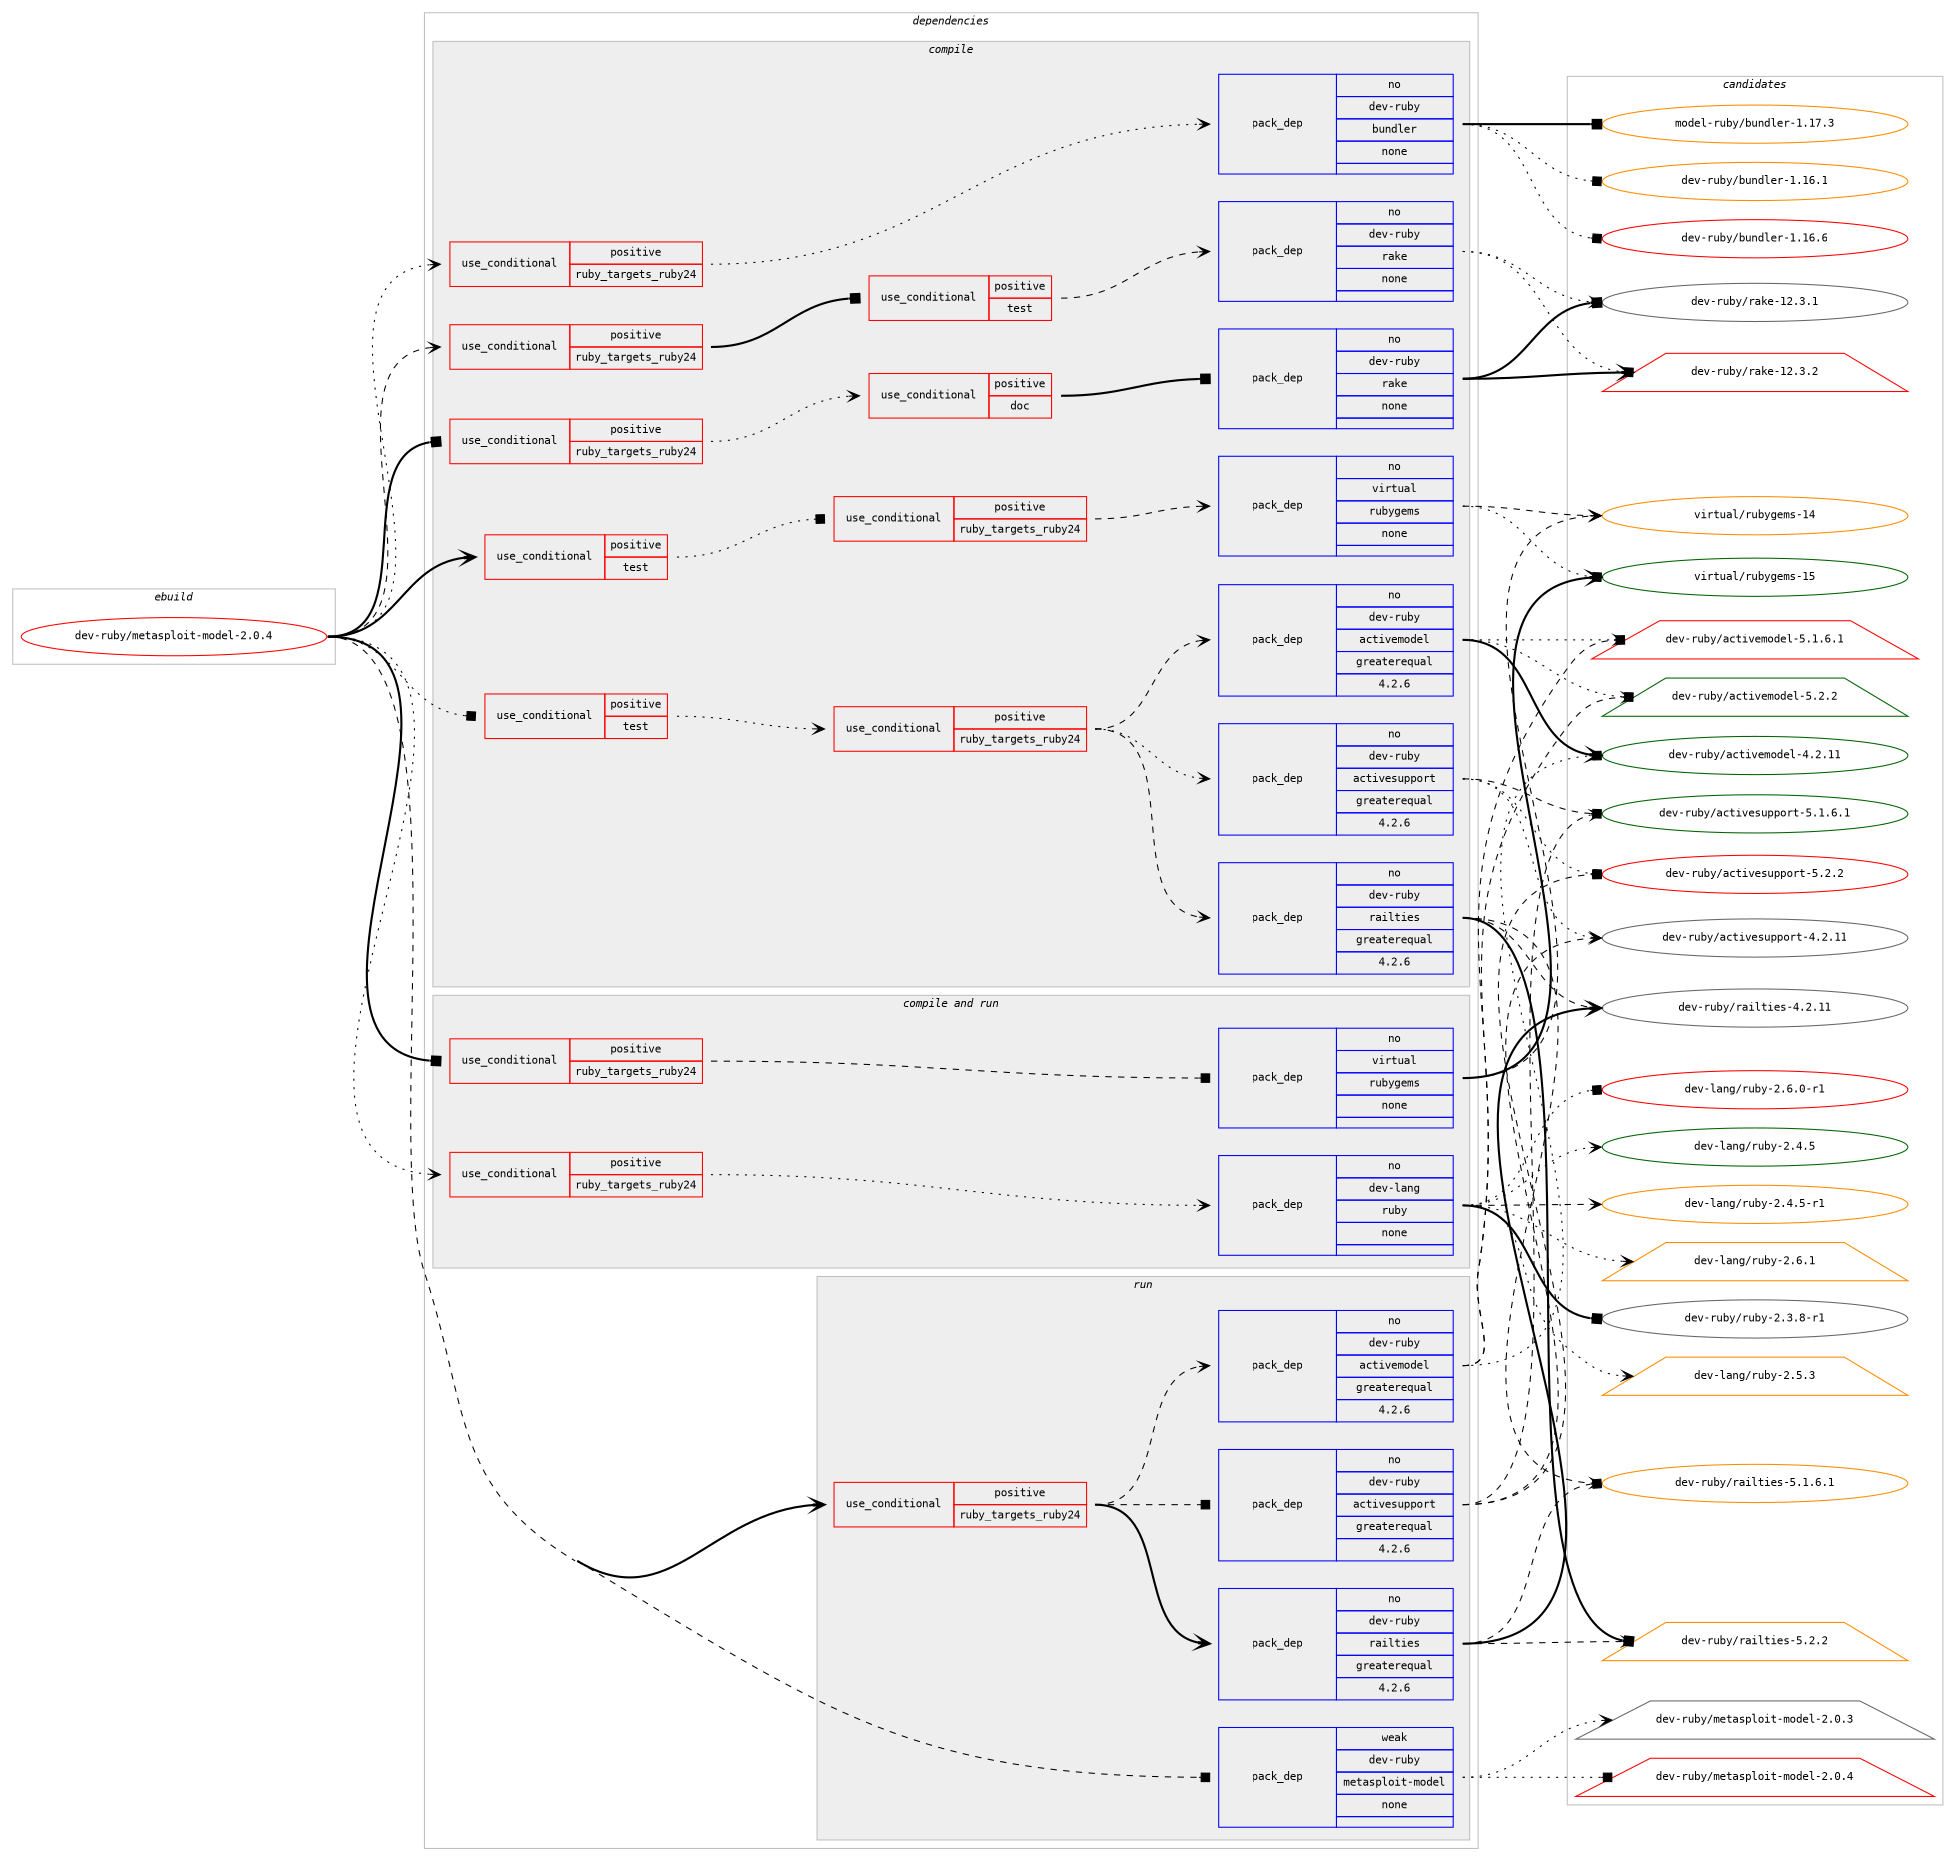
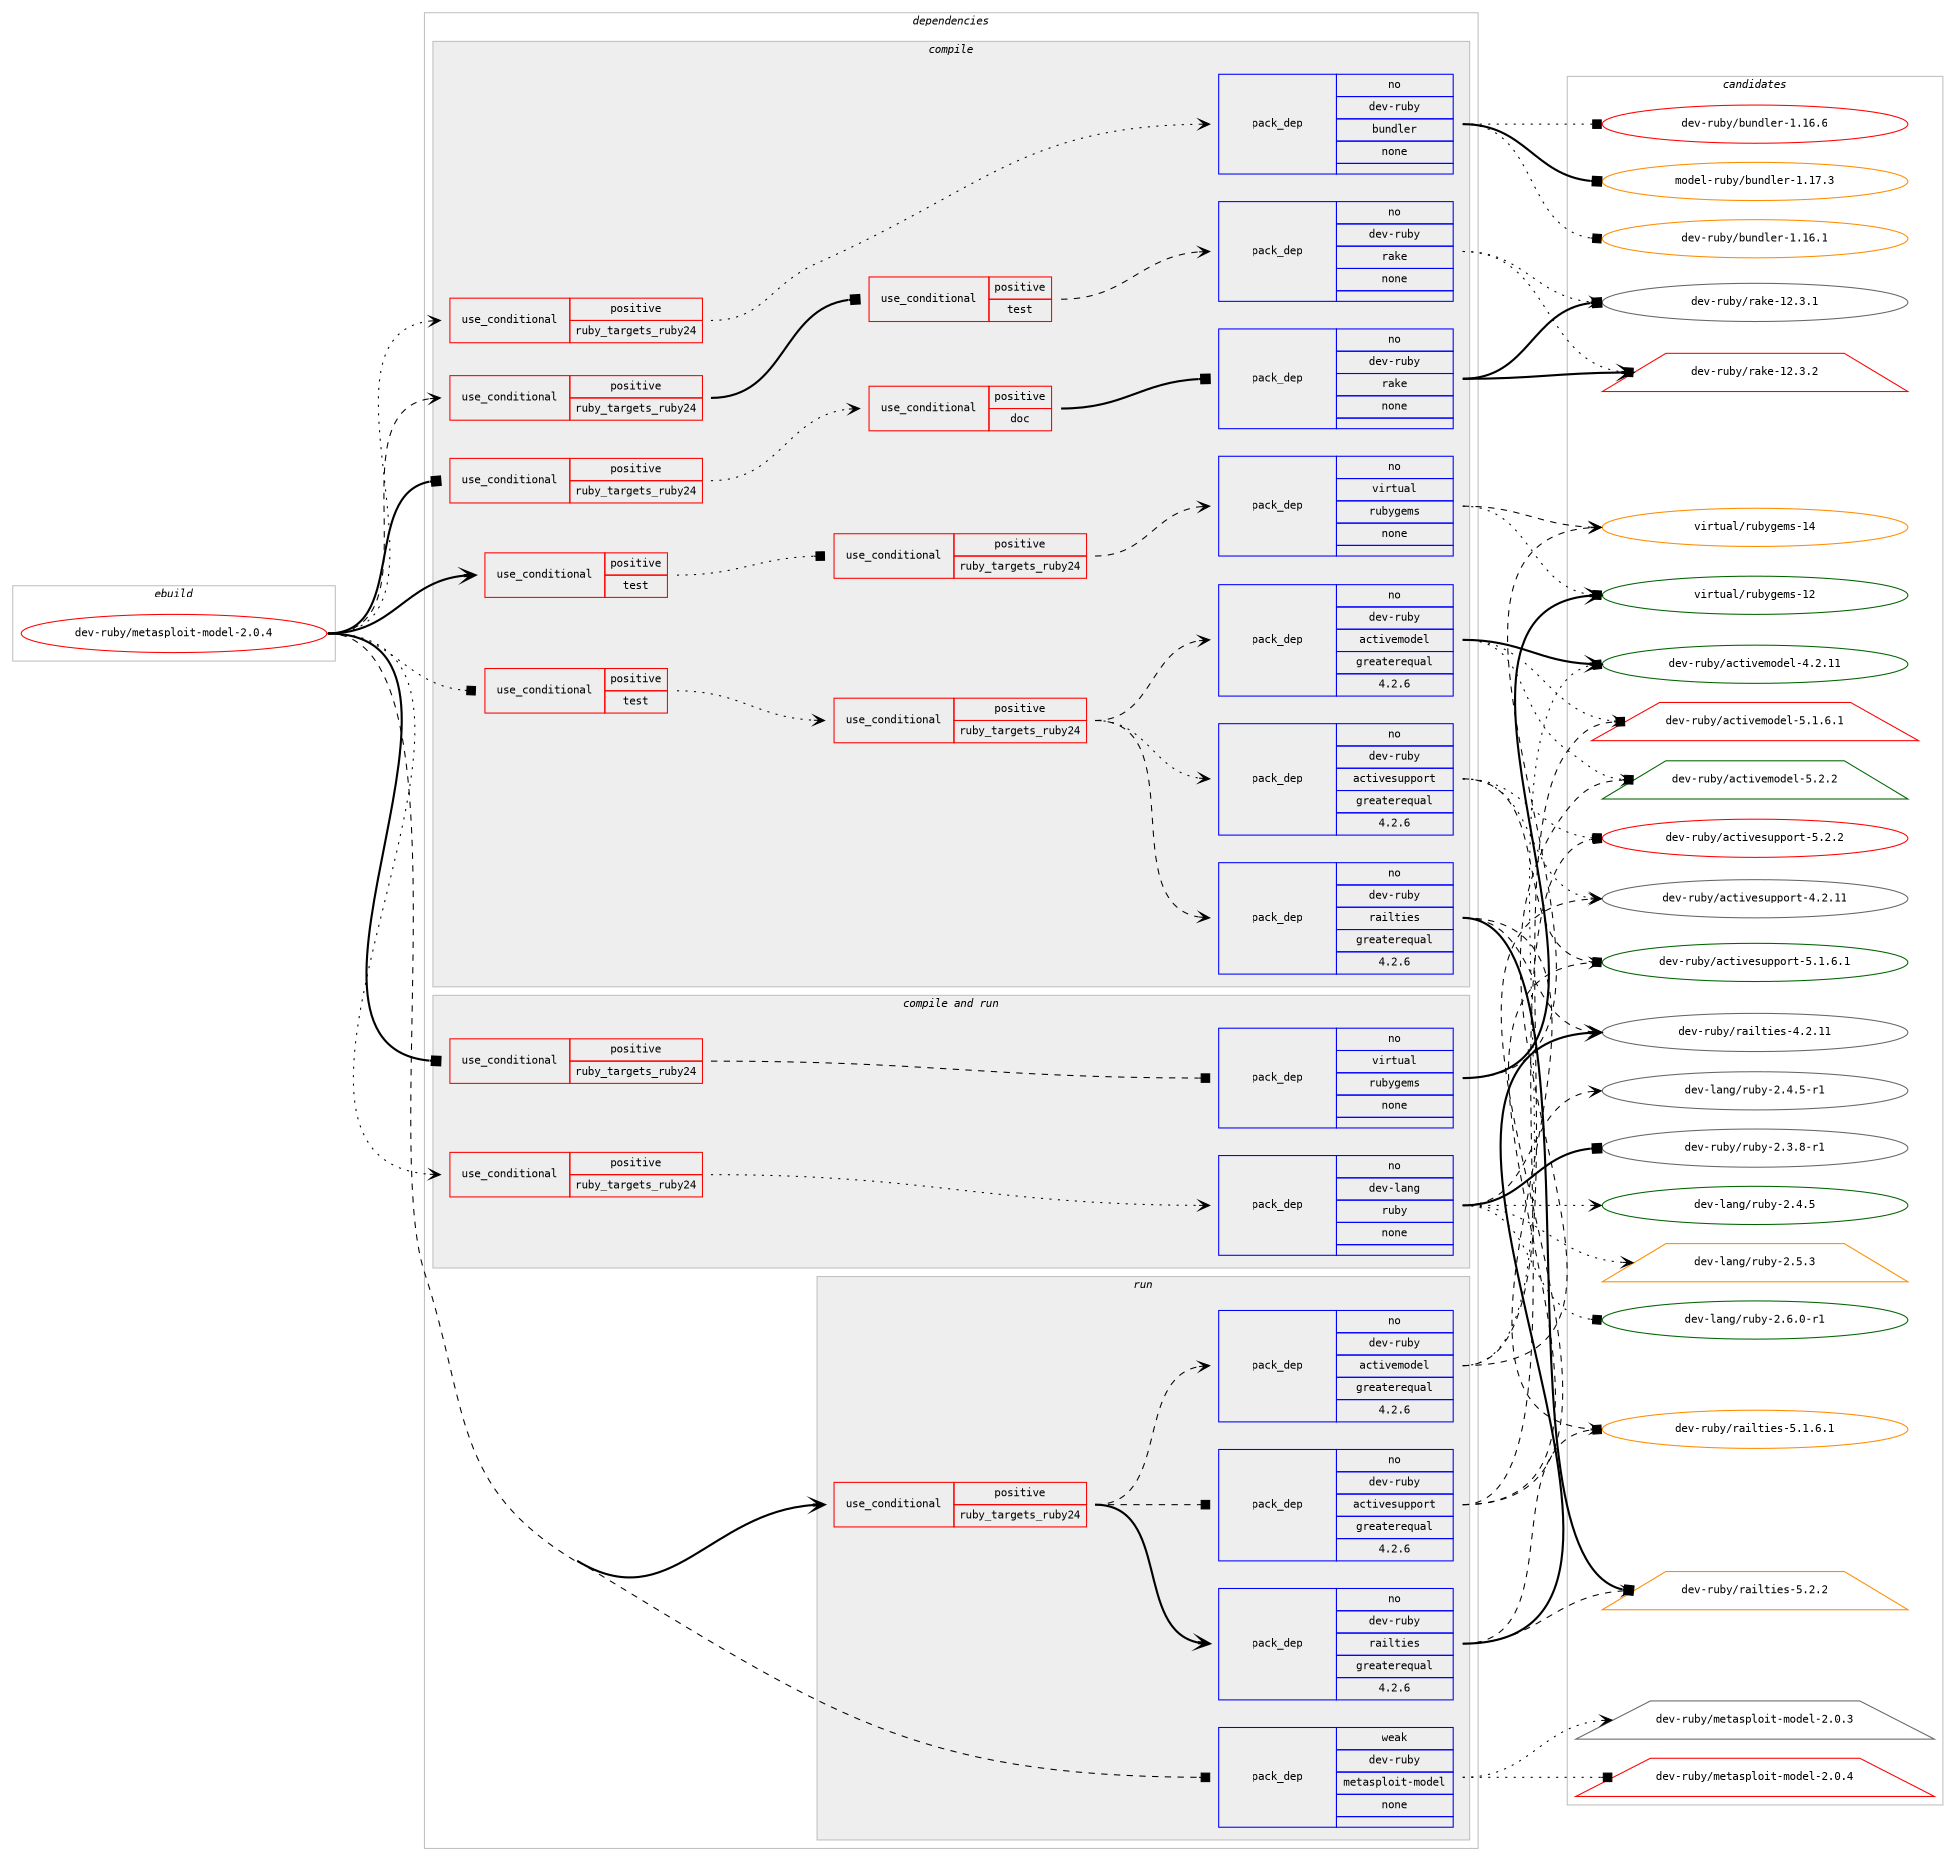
node "virtual/rubygems-15": label "virtual/rubygems-15" -> "virtual/rubygems-12"
node "dev-lang/ruby-2.6.0-r1": color red -> darkgreen
node "dev-lang/ruby-2.4.5-r1": color darkorange -> gray40
node "dev-lang/ruby-2.6.1": removed
